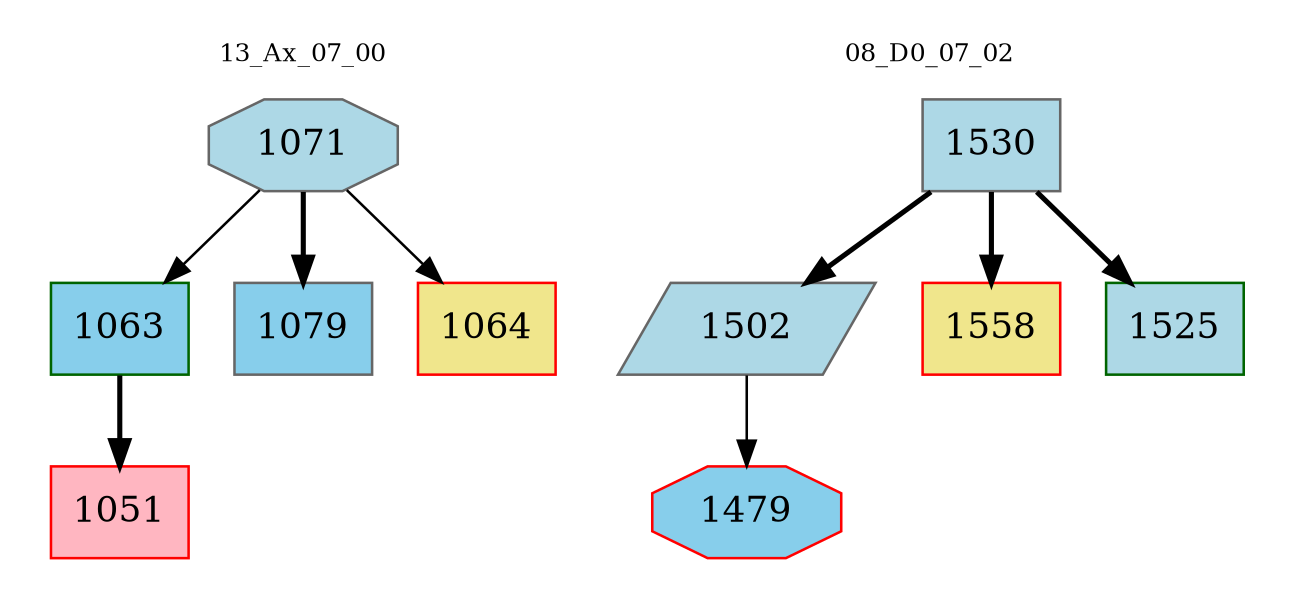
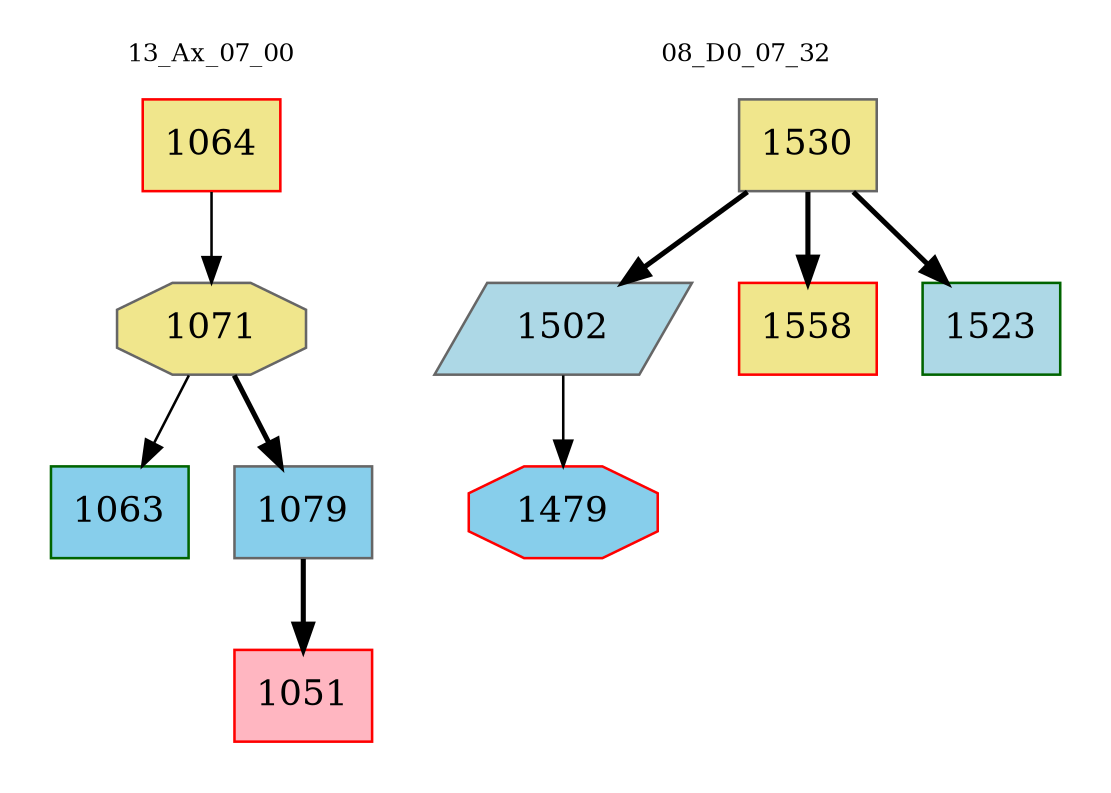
cluster "08_D0_07_02": label "08_D0_07_02" -> "08_D0_07_32"
node "1071": fillcolor lightblue -> khaki
node "1530": fillcolor lightblue -> khaki
edge "1071" -> "1064": reversed
node "1525": label "1525" -> "1523"
edge "1063" -> "1051": now "1079" -> "1051"
